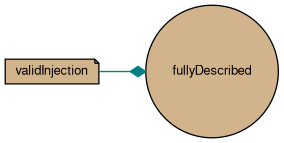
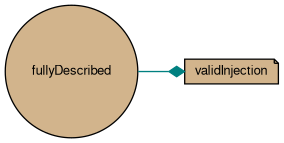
edge "validInjection" -> "fullyDescribed": reversed
